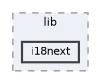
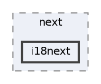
cluster "lib": label "lib" -> "next"
